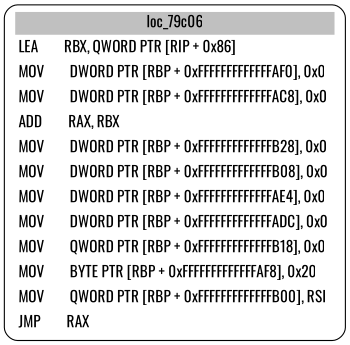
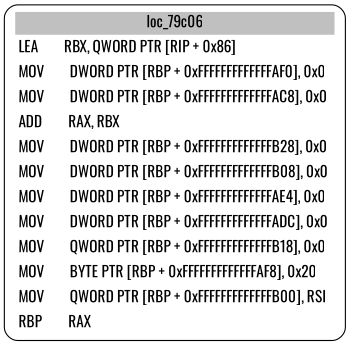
node "loc_79c06": text "JMP        RAX" -> "RBP        RAX"
